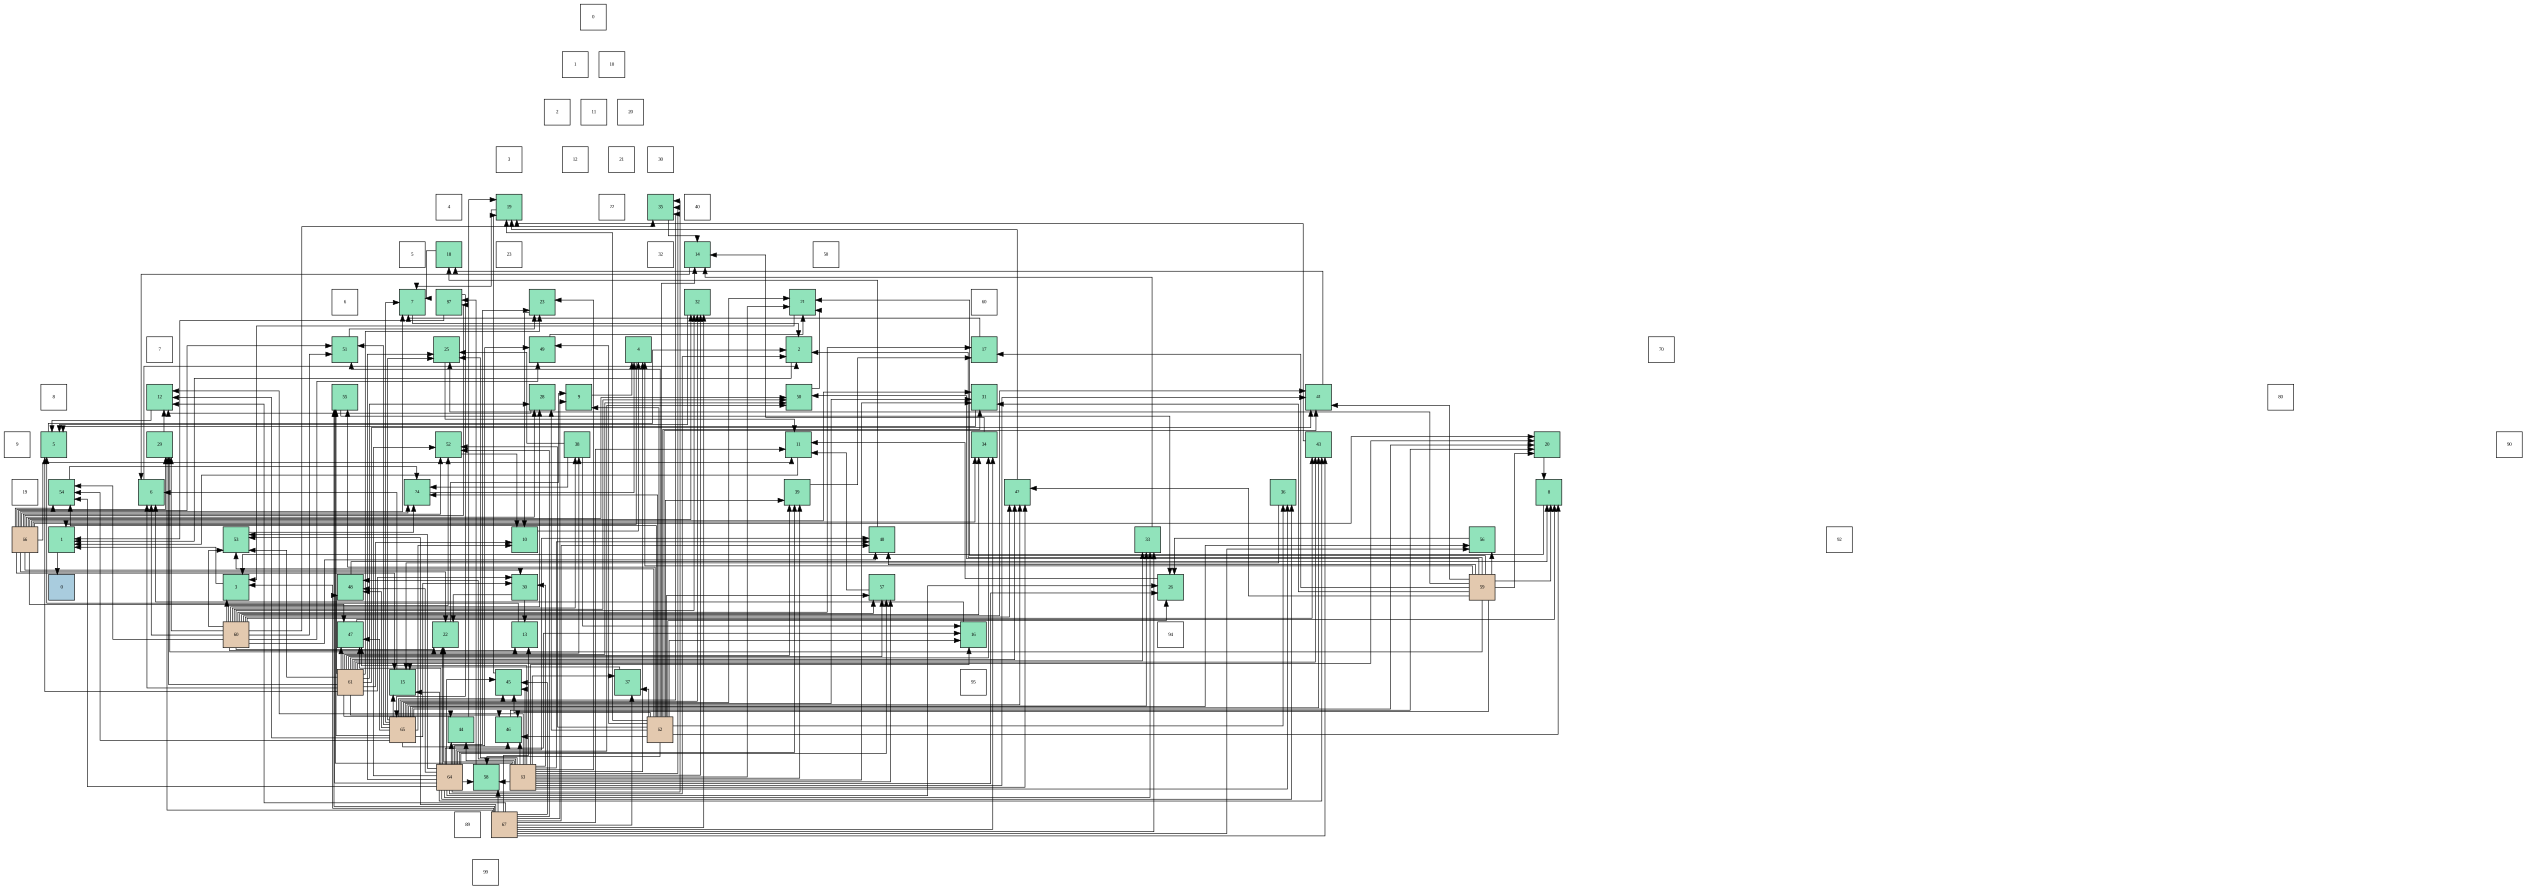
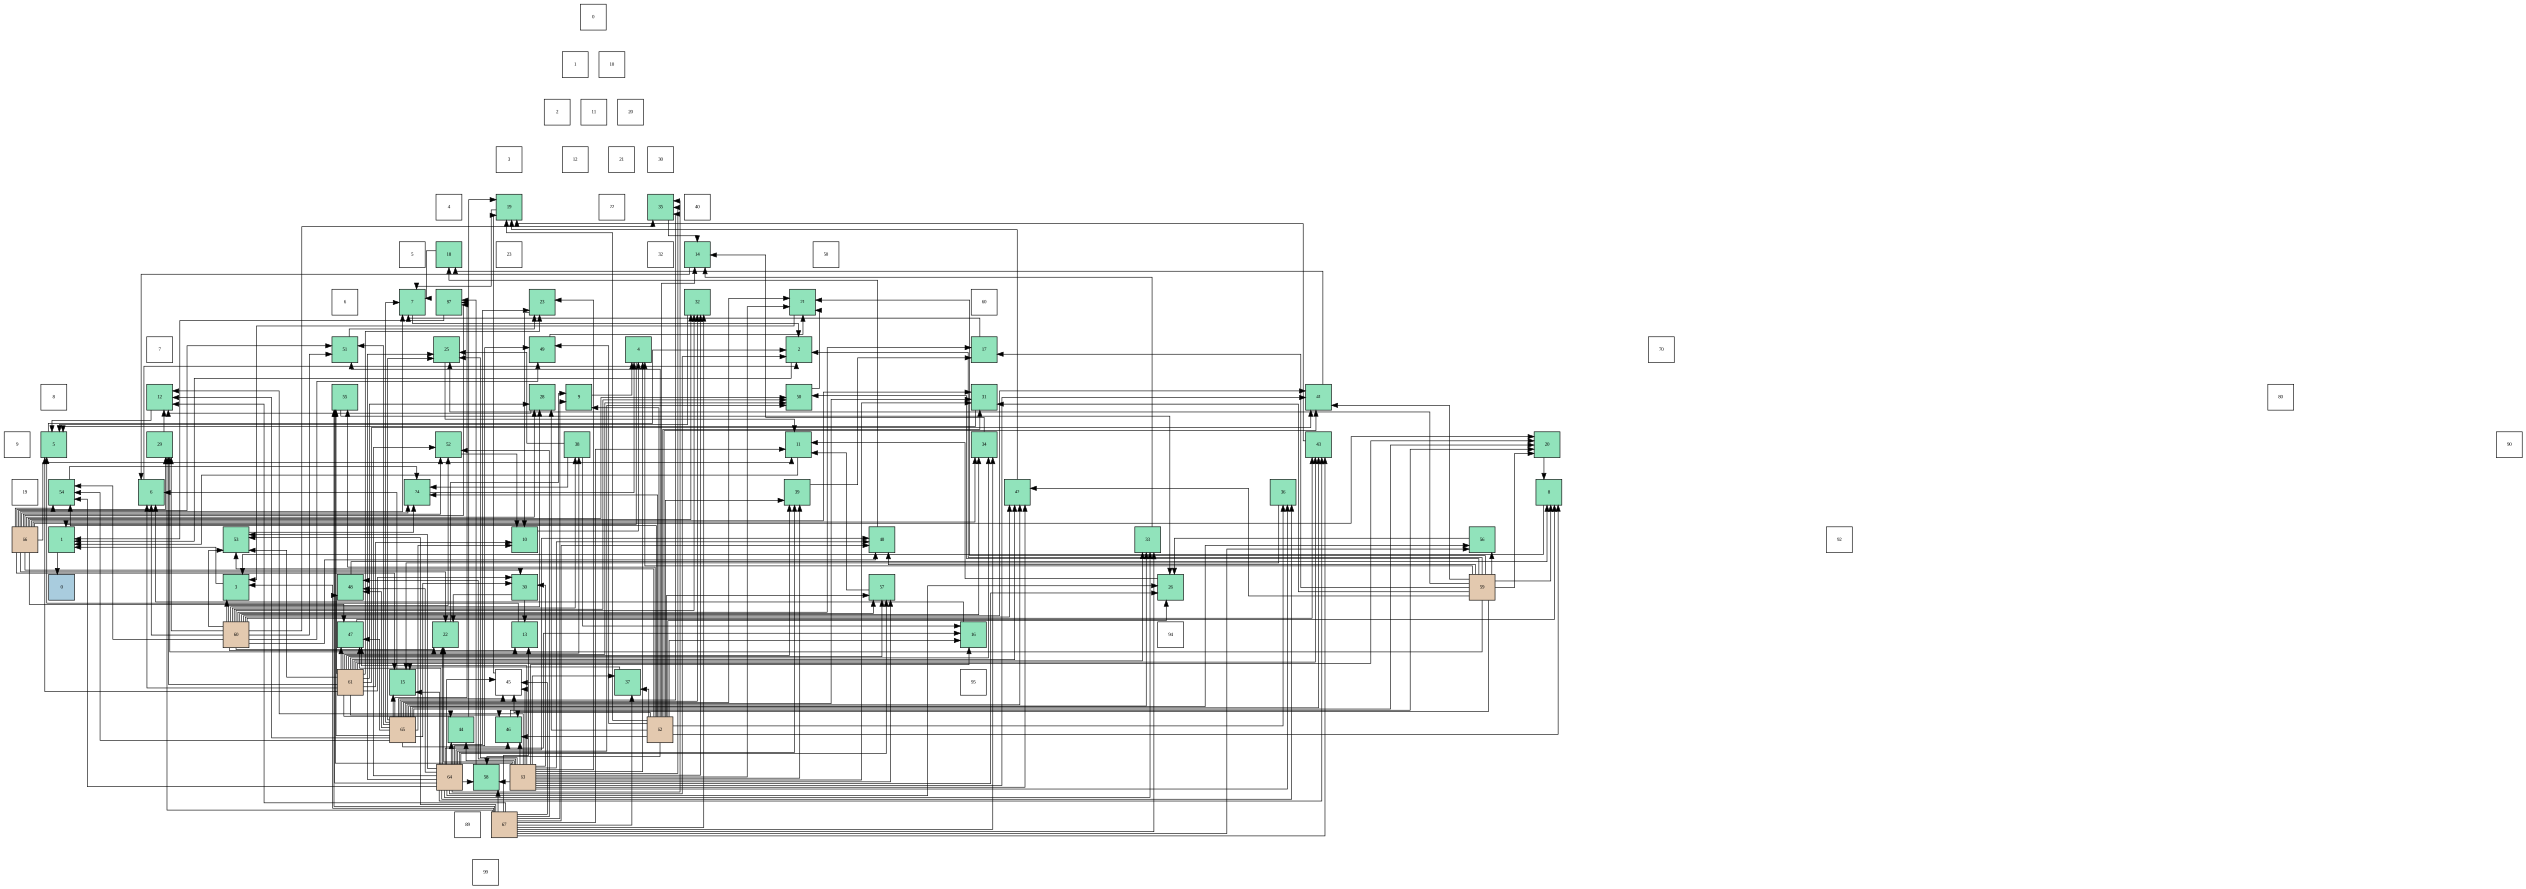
edge "87" -> "65": reversed
edge "62" -> "52": removed
node "45": fillcolor #91e3bb -> #ffffff
